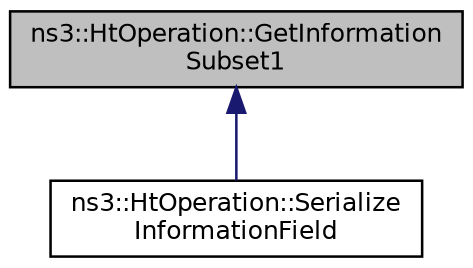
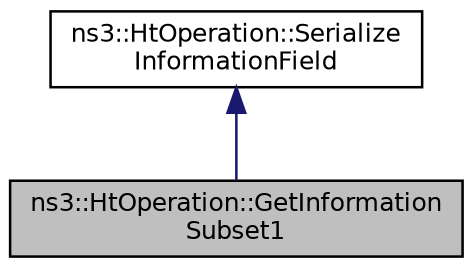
edge "ns3::HtOperation::Serialize InformationField" -> "ns3::HtOperation::GetInformation Subset1": reversed
